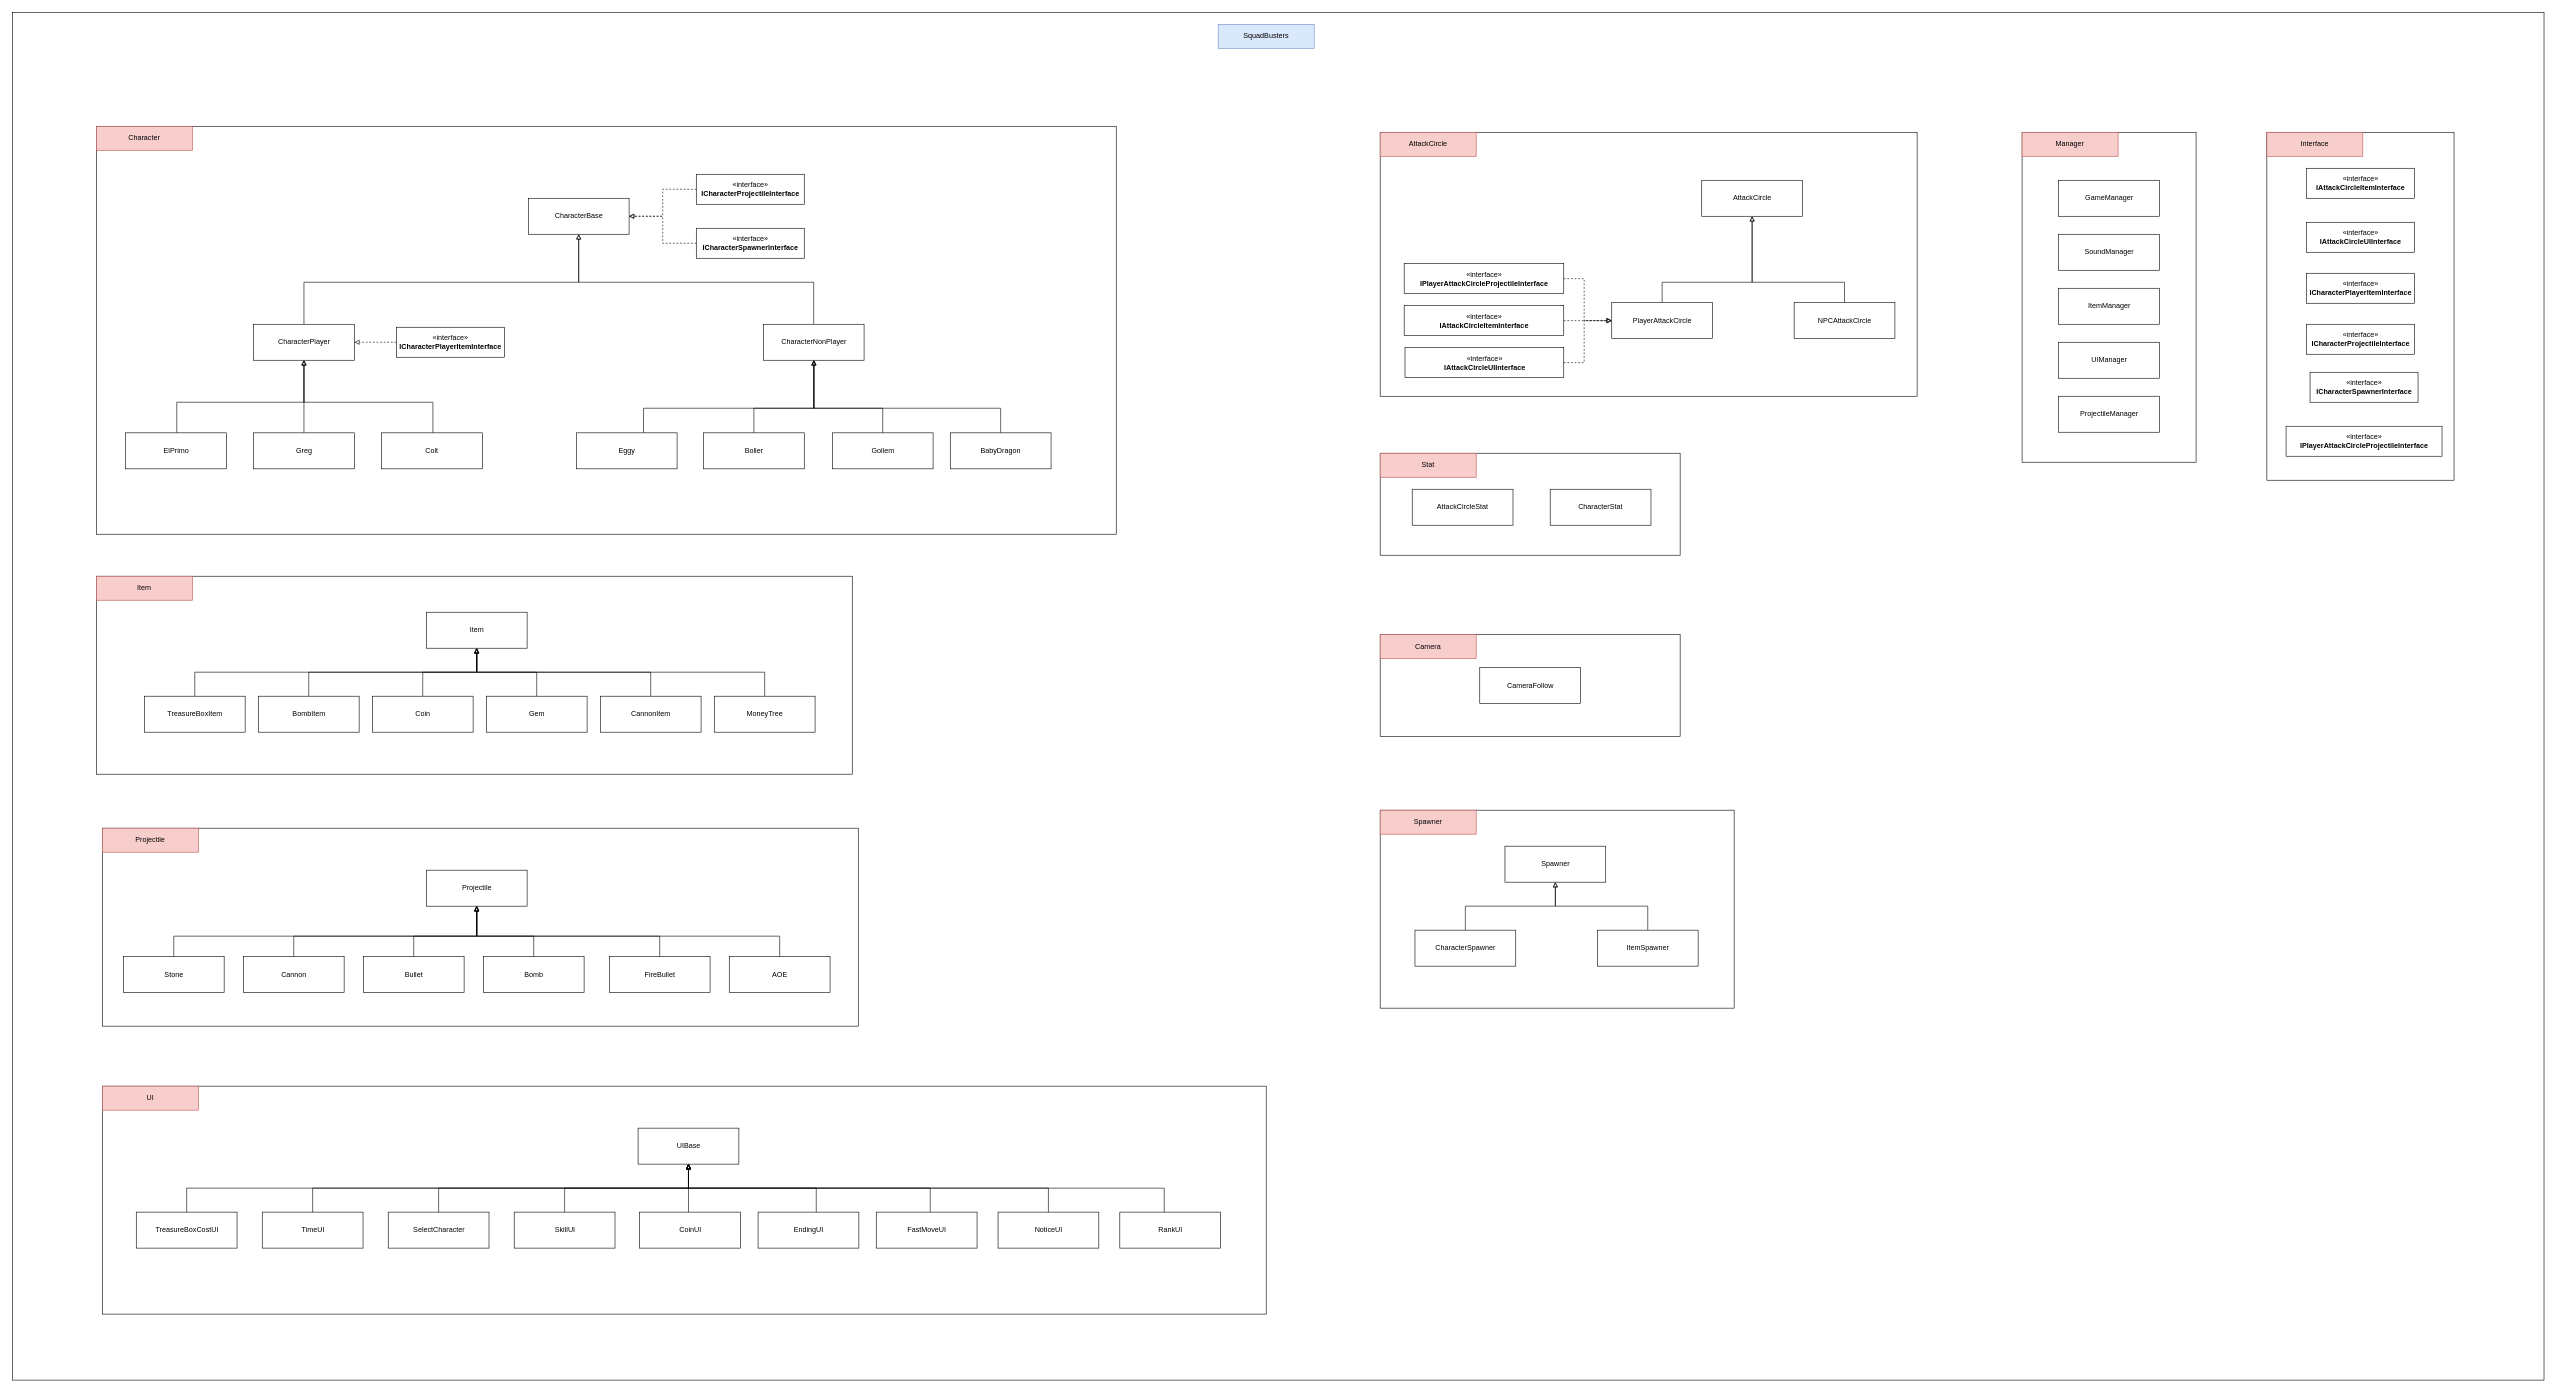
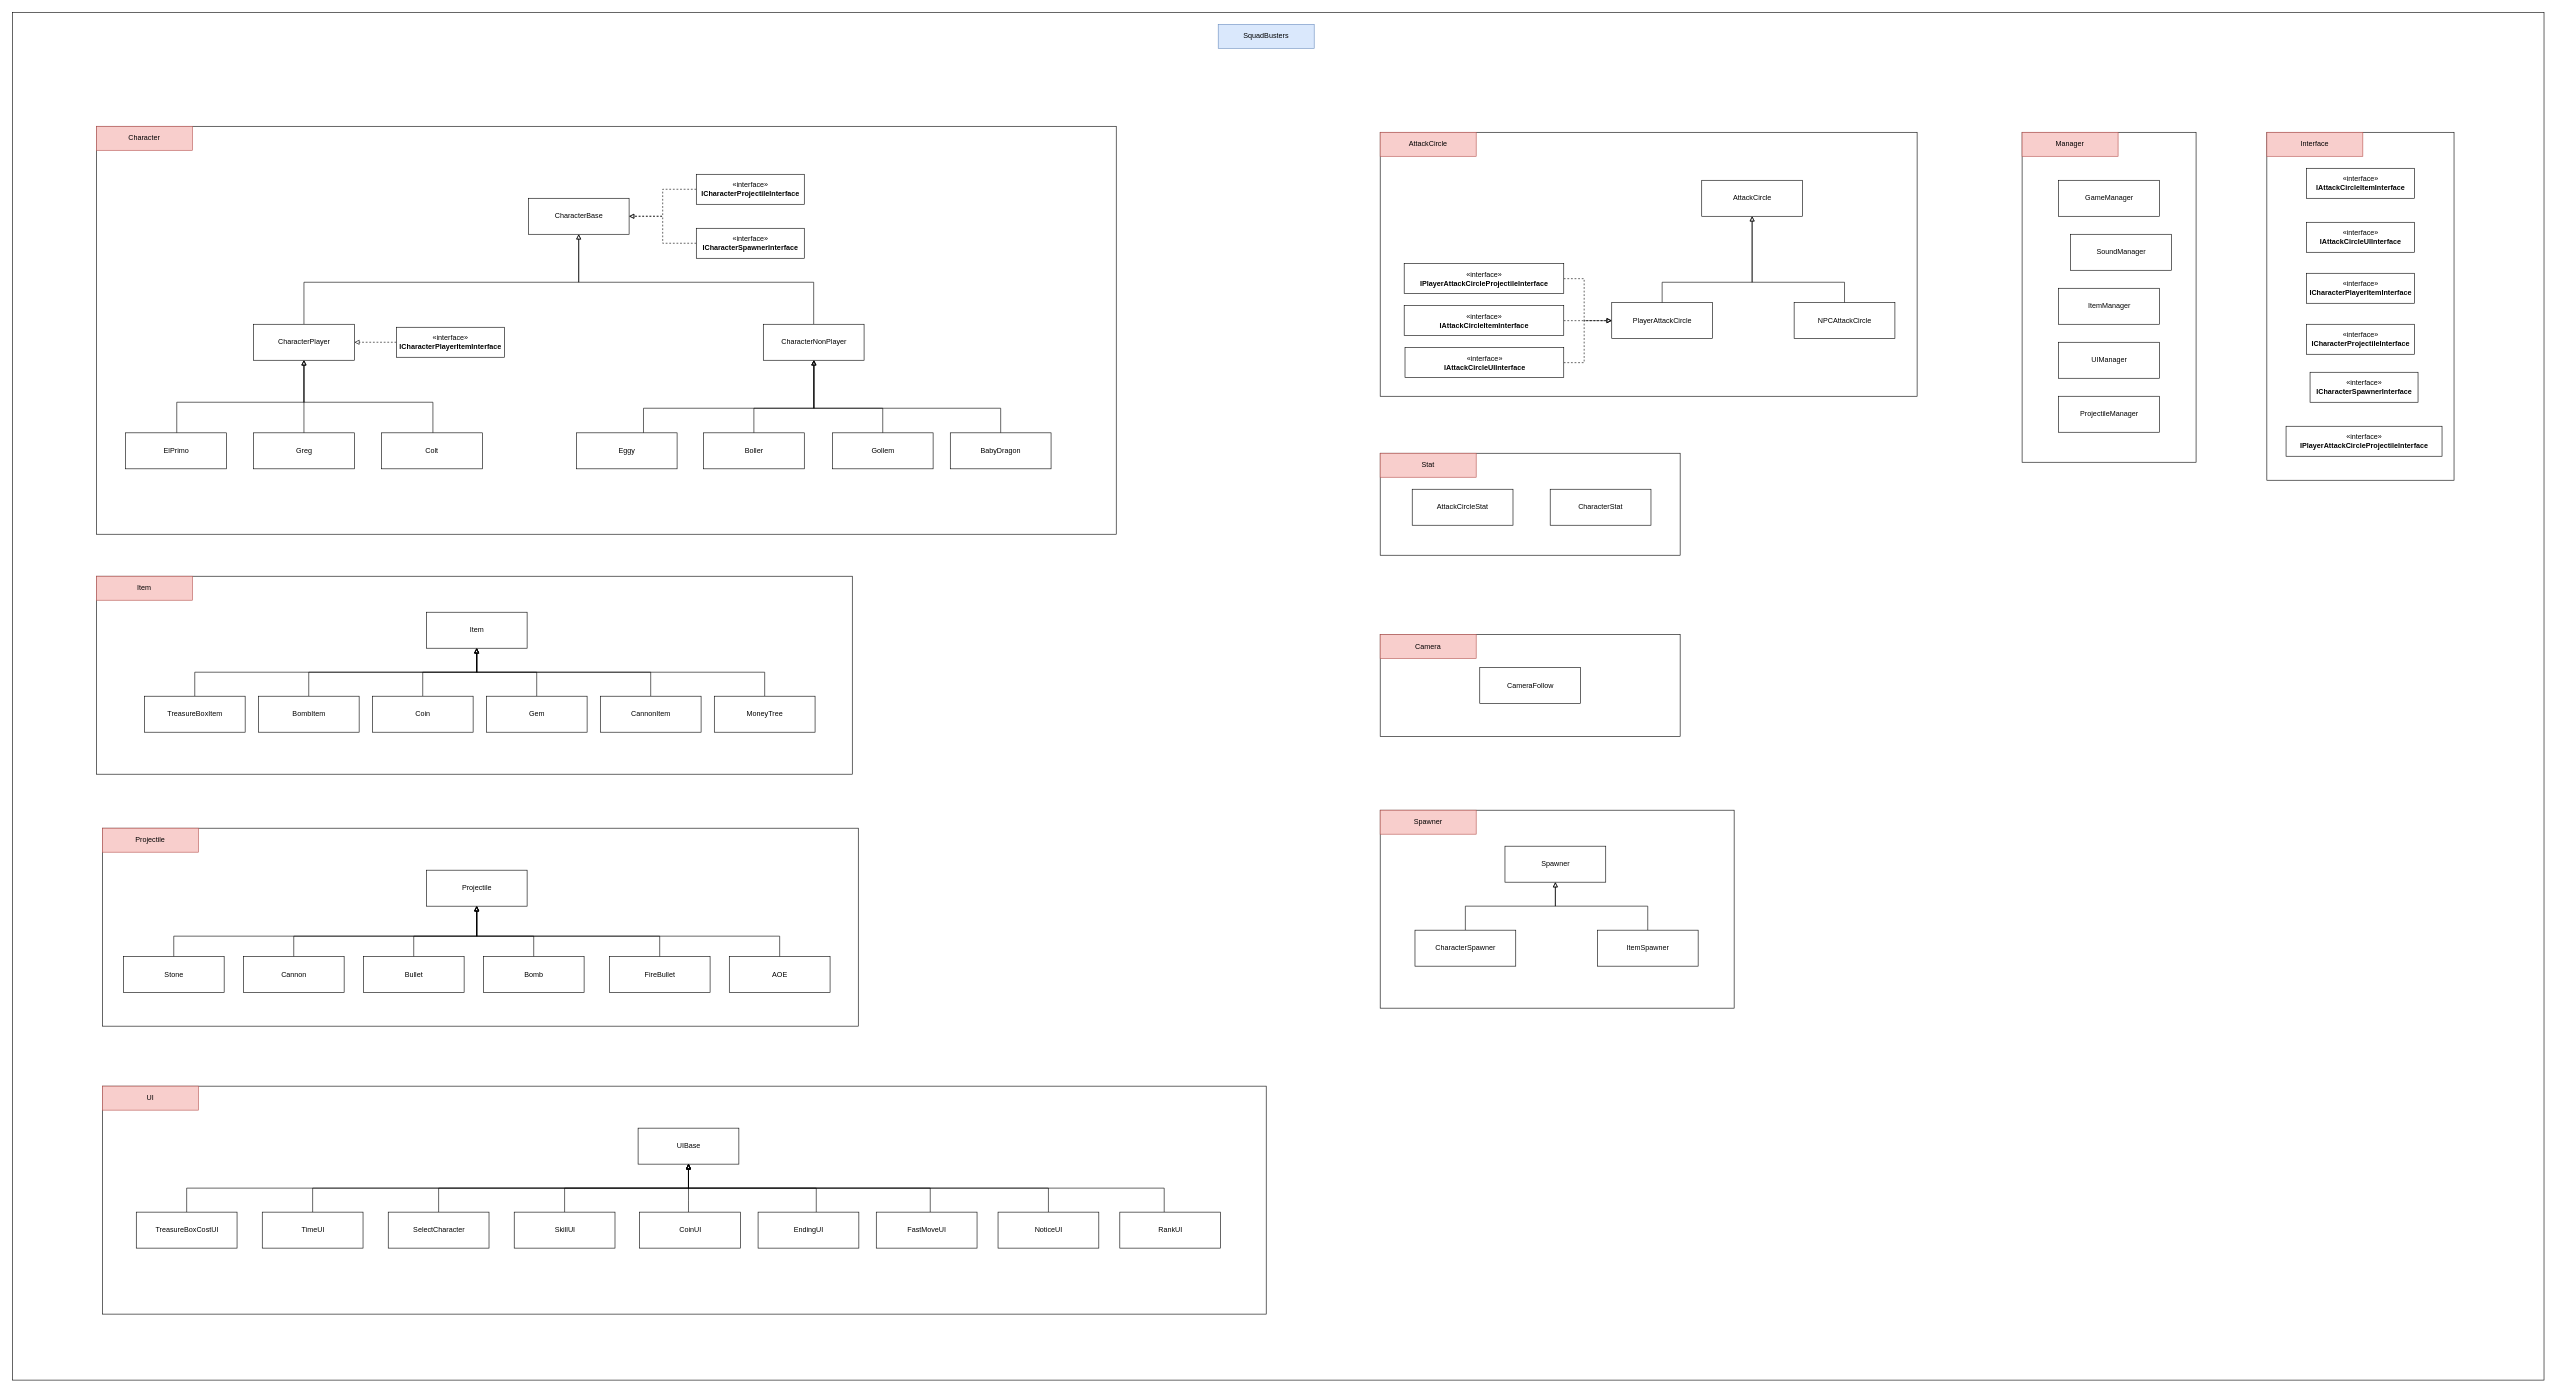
node "SoundManager": moved (2109, 252) -> (2121, 252)
